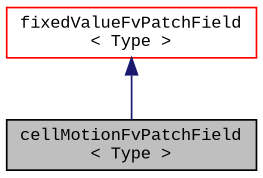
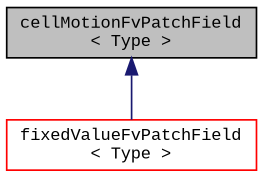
edge "cellMotionFvPatchField < Type >" -> "fixedValueFvPatchField < Type >": reversed
